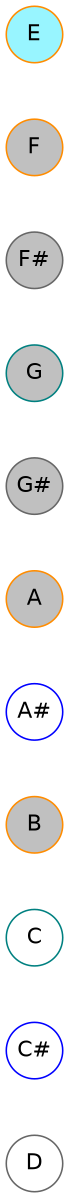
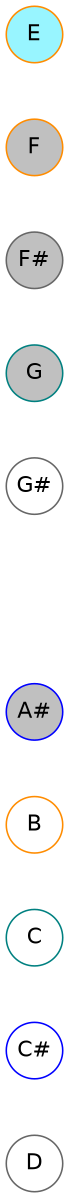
node "G#": fillcolor gray -> white
node "A": removed
node "A#": fillcolor white -> gray
node "B": fillcolor gray -> white
